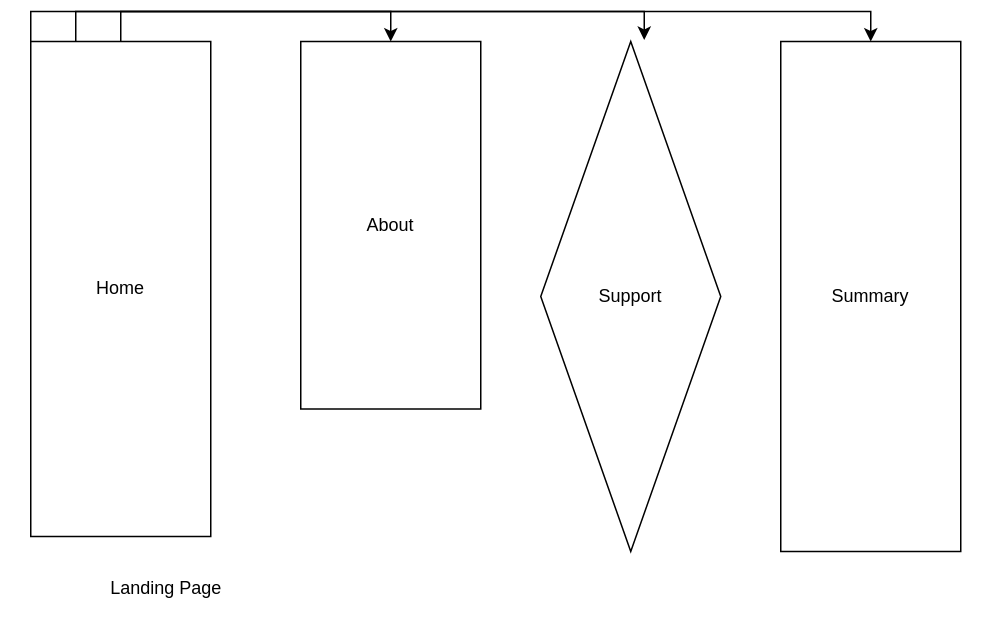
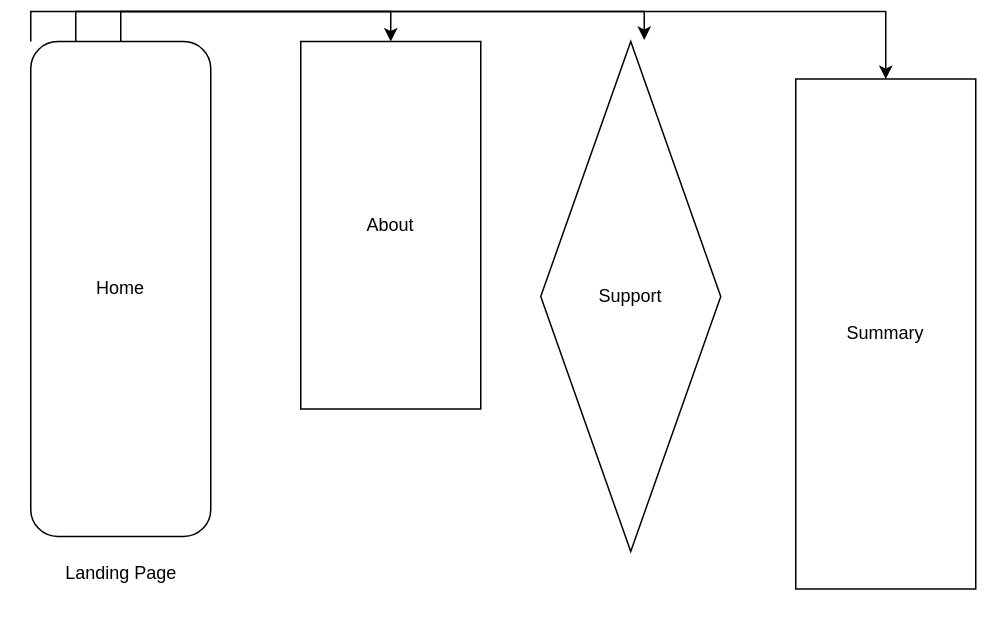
node "Home": shape rectangle -> rounded rectangle
node "Summary": moved (871, 296) -> (886, 334)
node "Landing Page": moved (166, 589) -> (121, 574)
